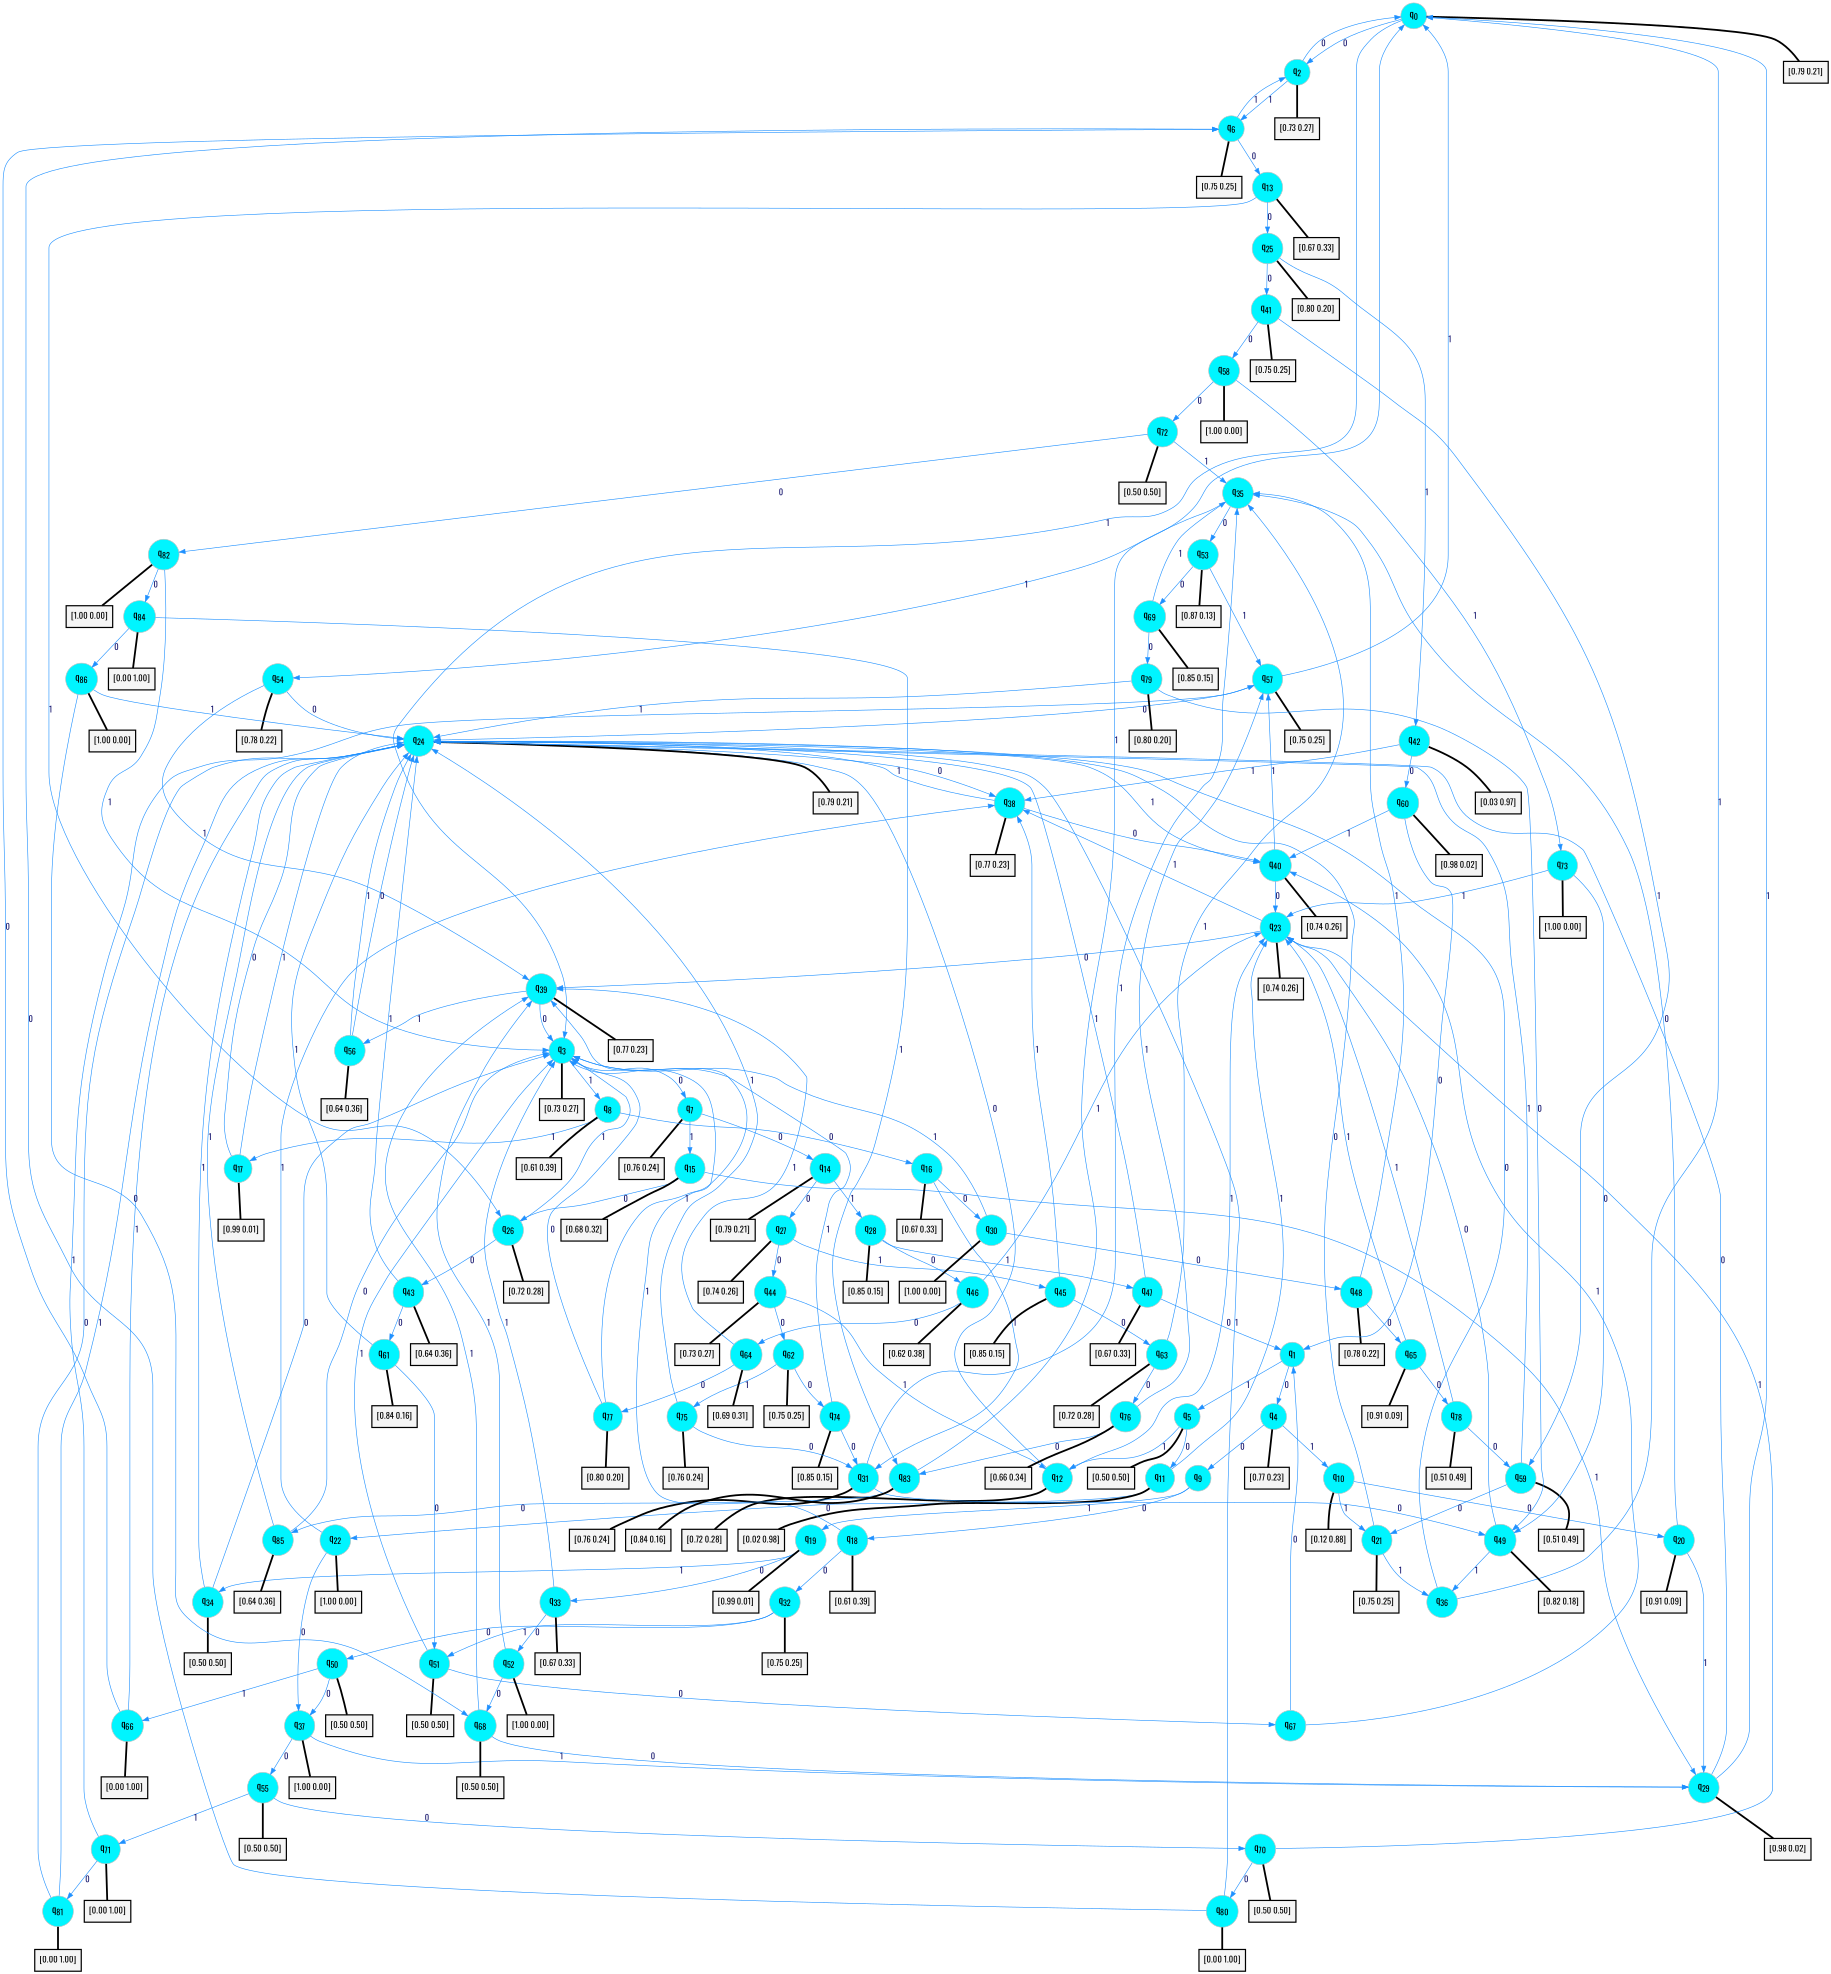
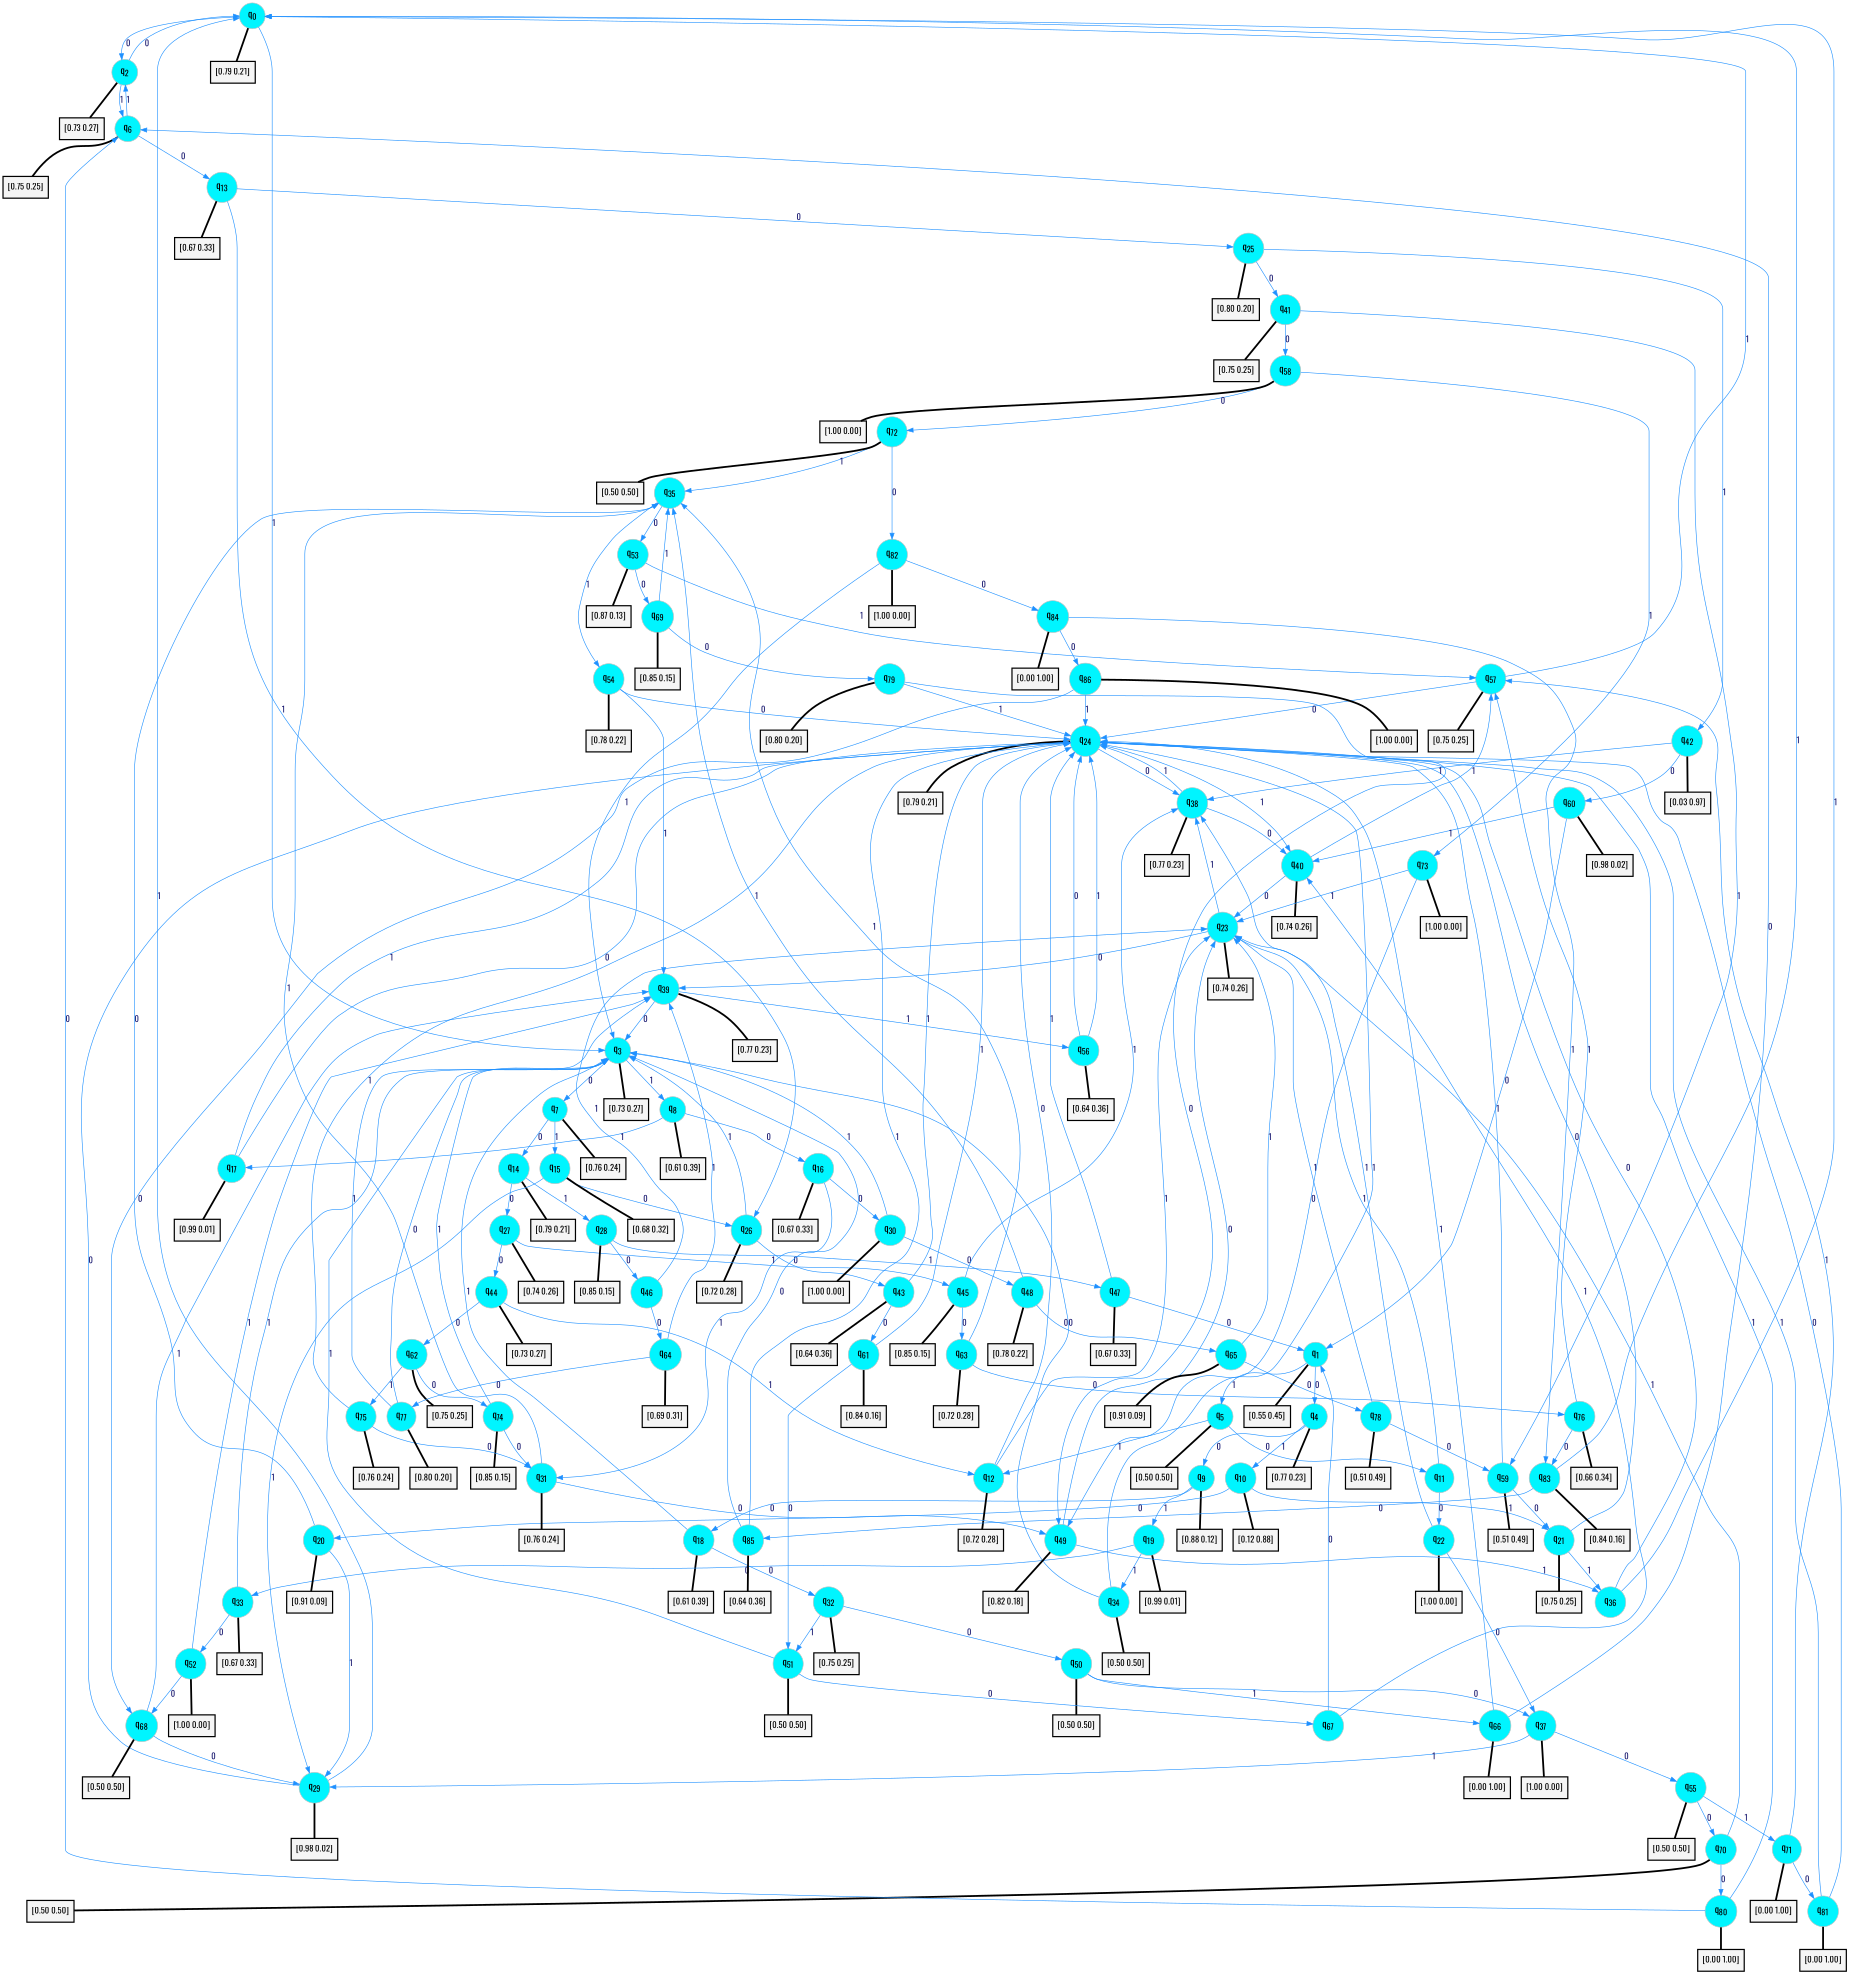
node "[0.62 0.38]": removed
node "[0.55 0.45]": added
node "[0.02 0.98]": removed
node "[0.88 0.12]": added
